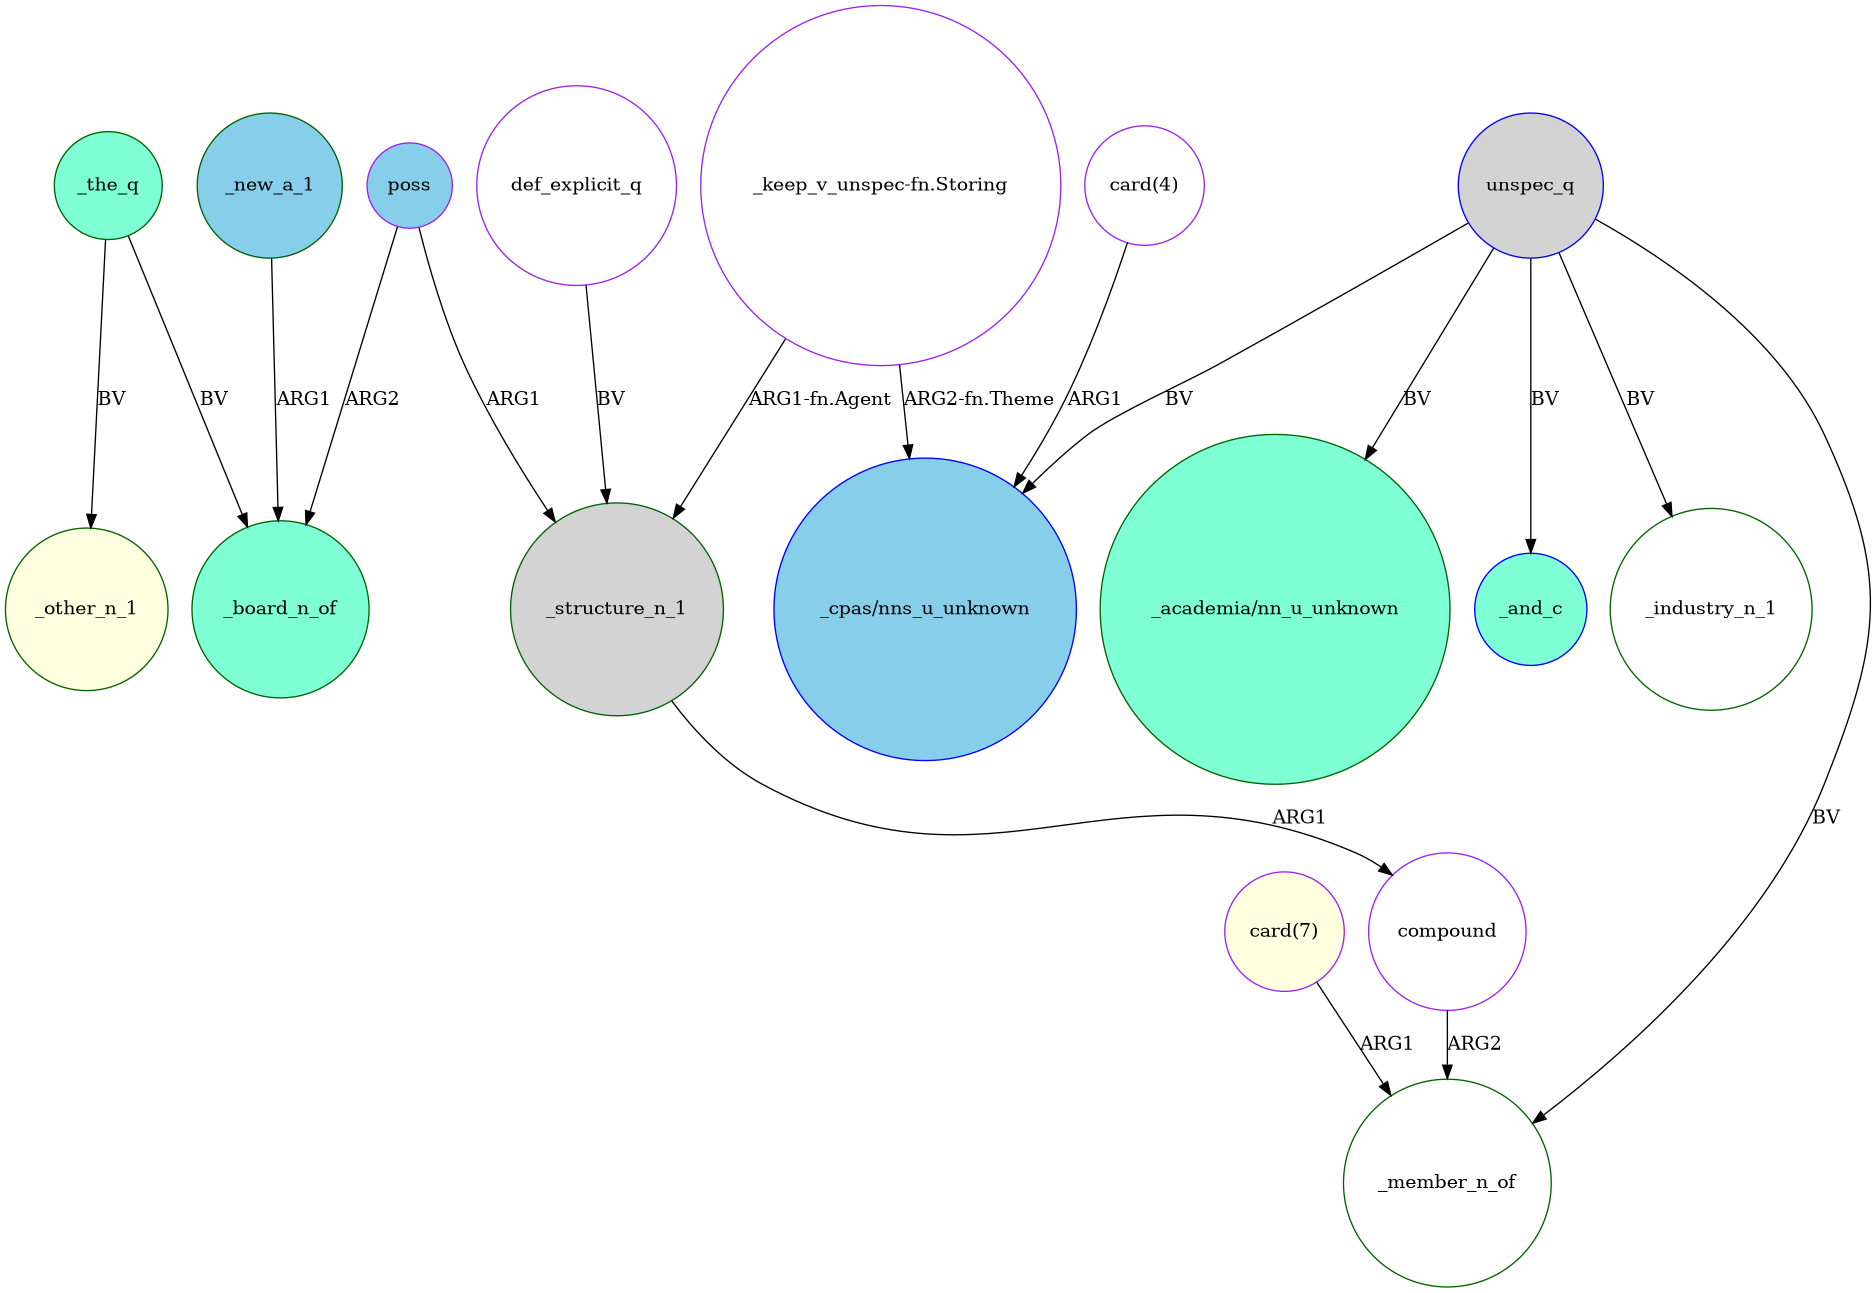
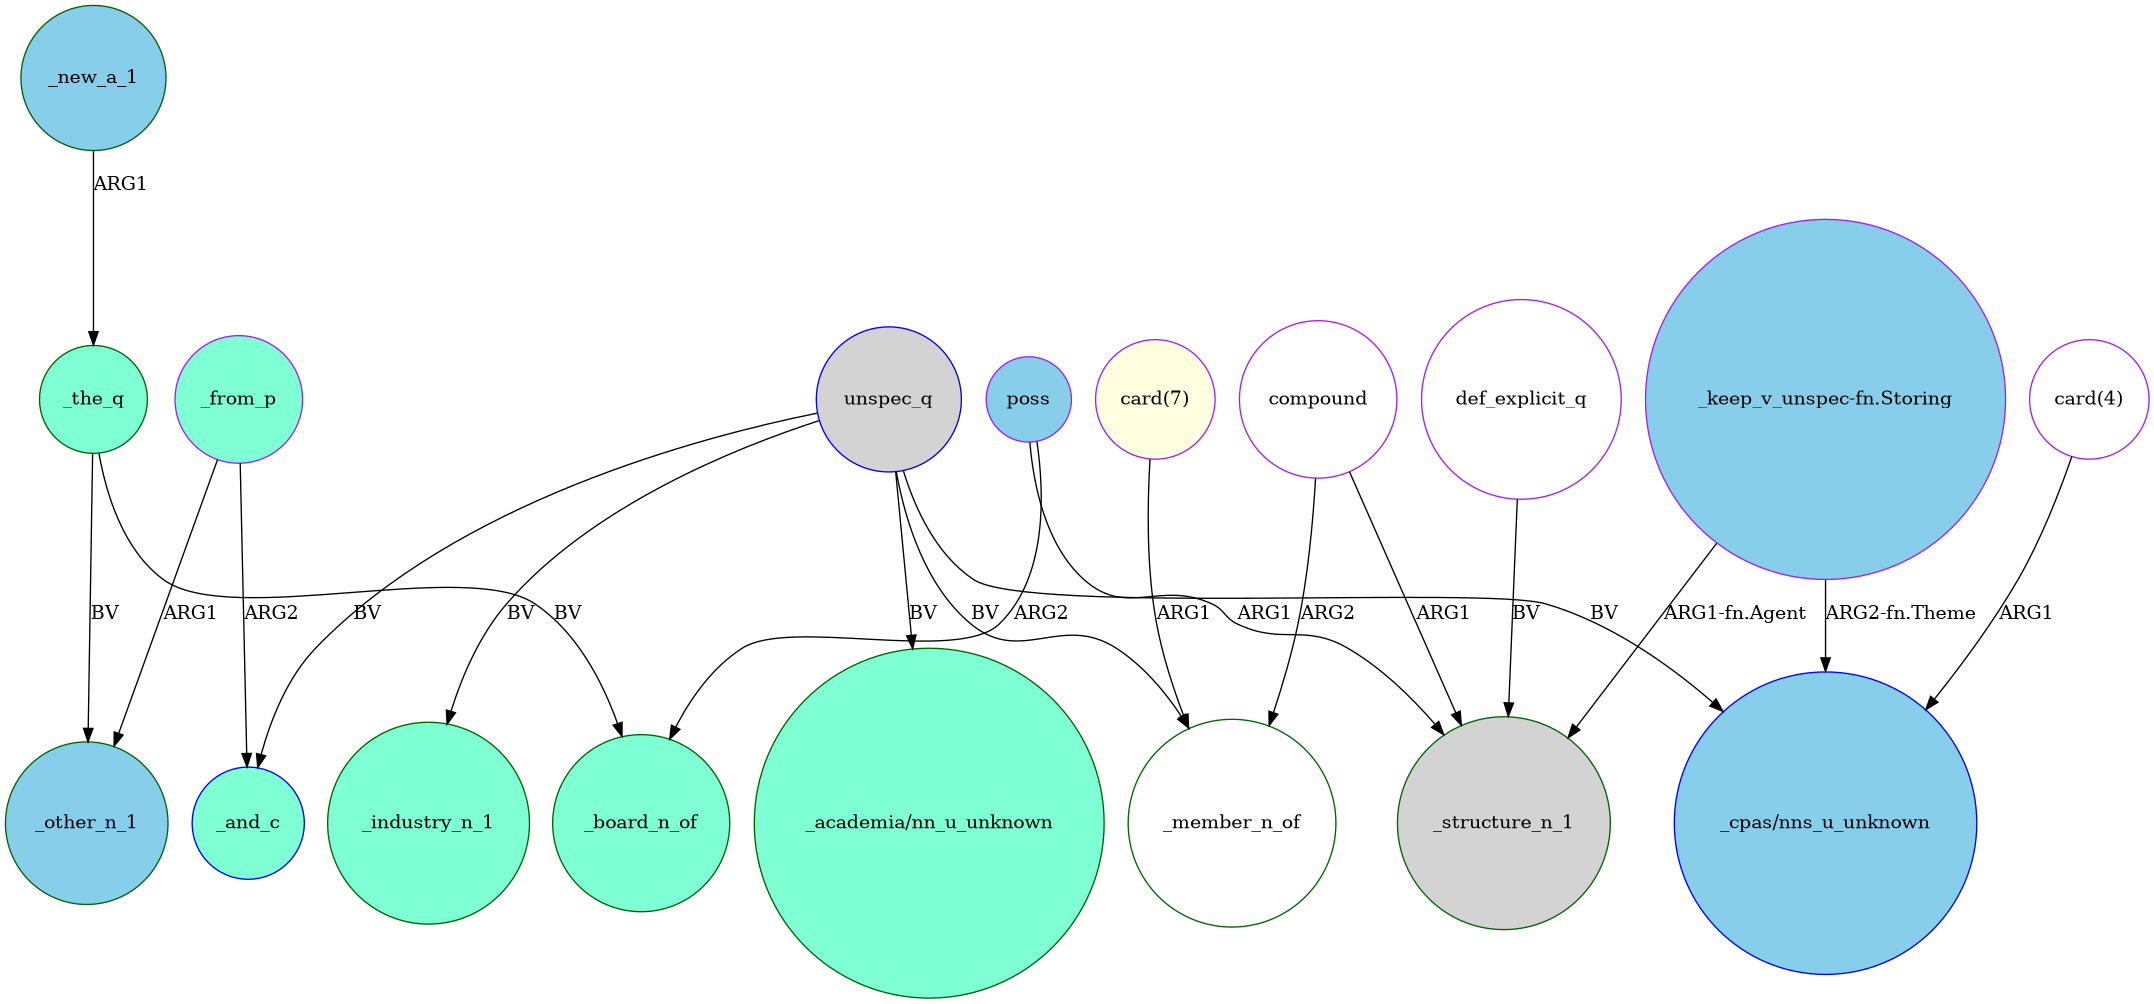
node "_keep_v_unspec-fn.Storing": fillcolor white -> skyblue
edge "_new_a_1" -> "_board_n_of": now "_new_a_1" -> "_the_q"
node "_from_p": added
node "_other_n_1": fillcolor lightyellow -> skyblue
node "_industry_n_1": fillcolor white -> aquamarine
edge "_structure_n_1" -> "compound": reversed
